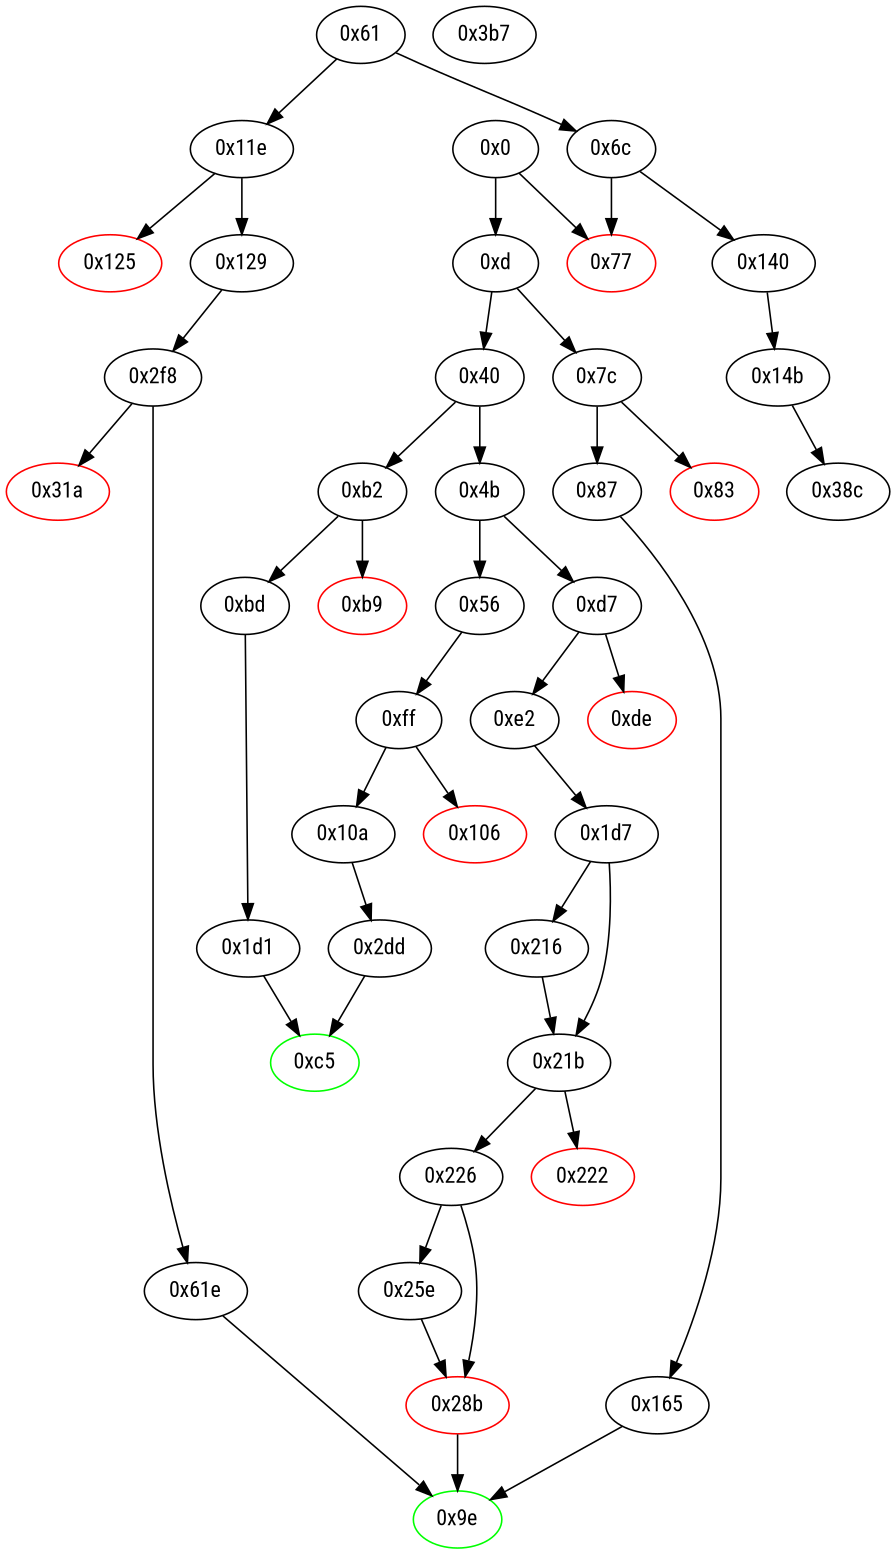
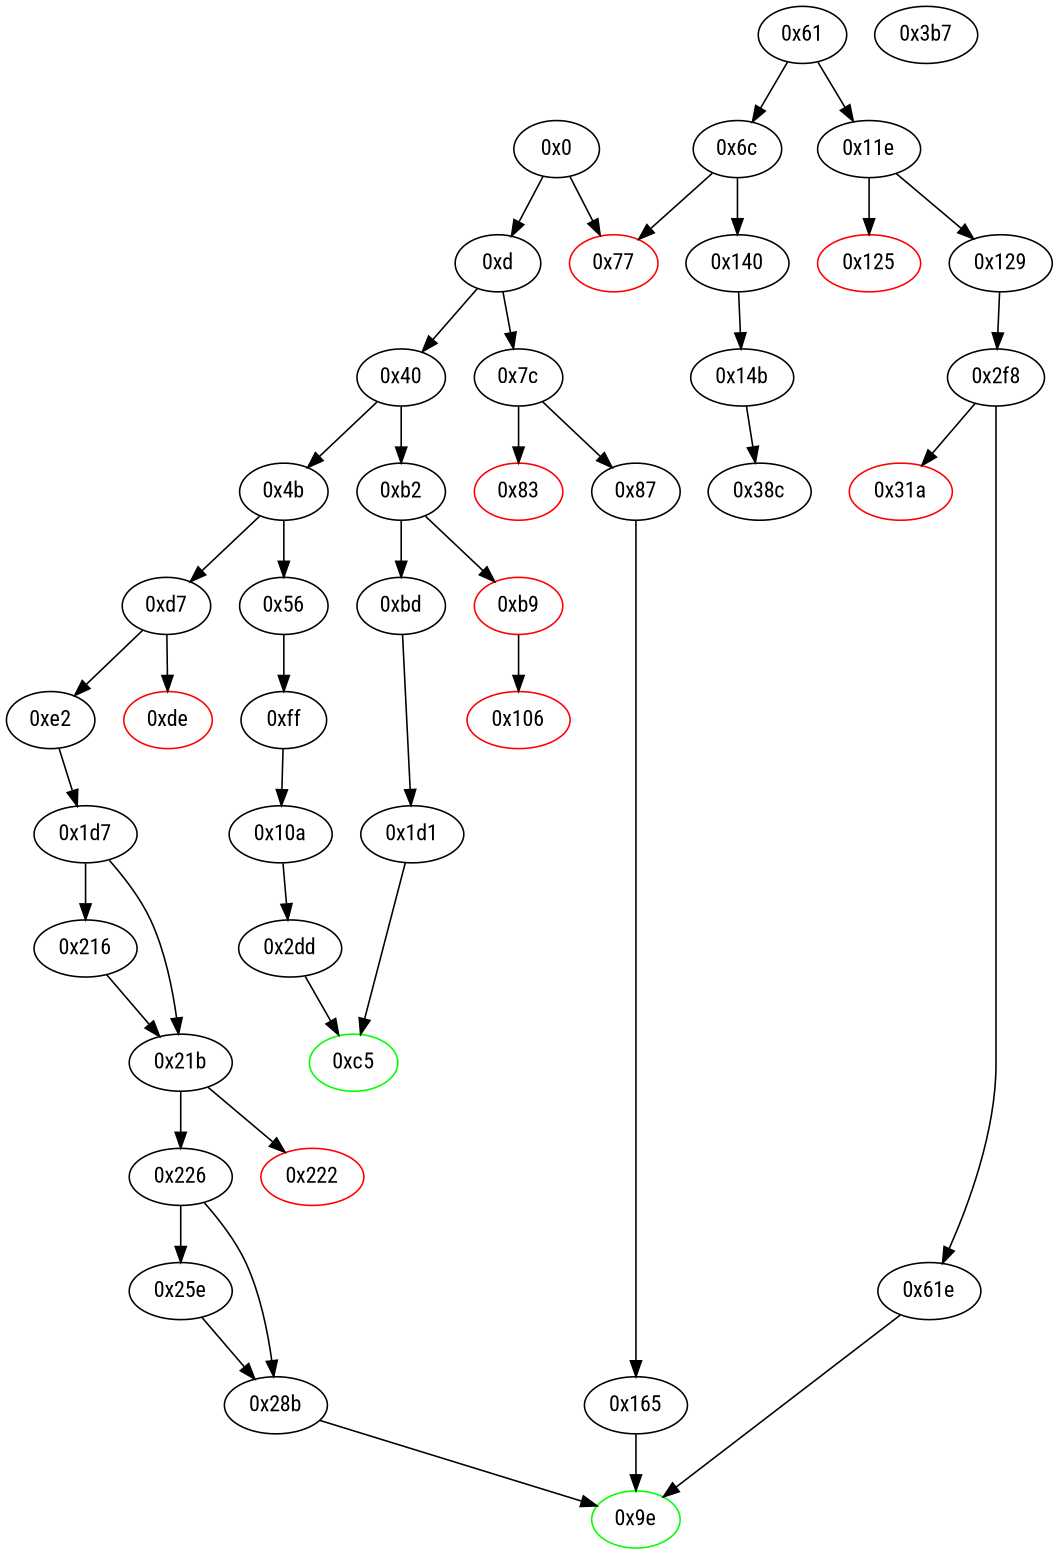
edge "0xff" -> "0x106": now "0xb9" -> "0x106"
node "0x28b": color red -> black
